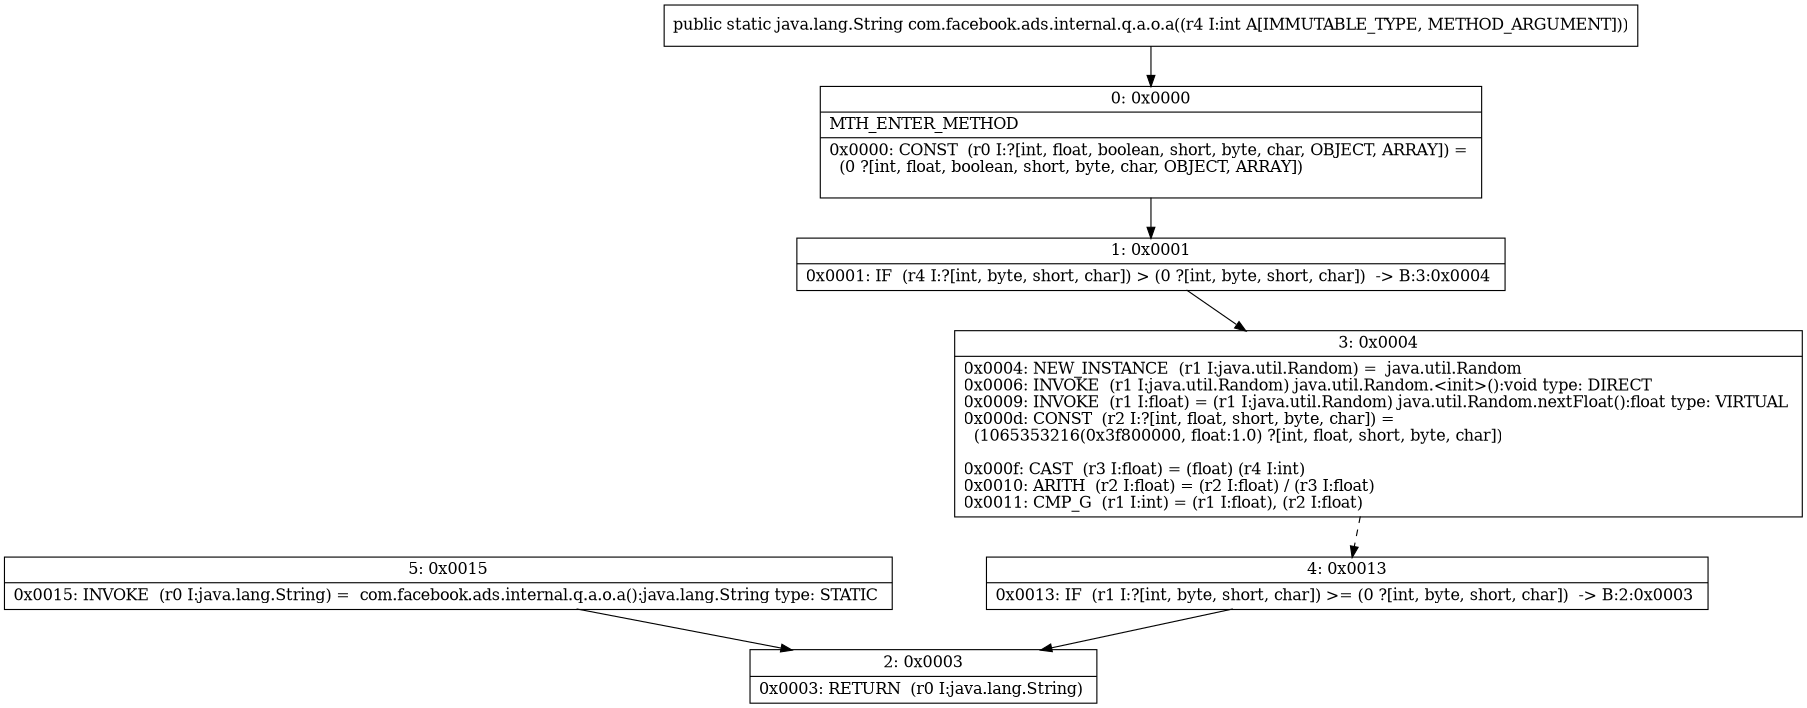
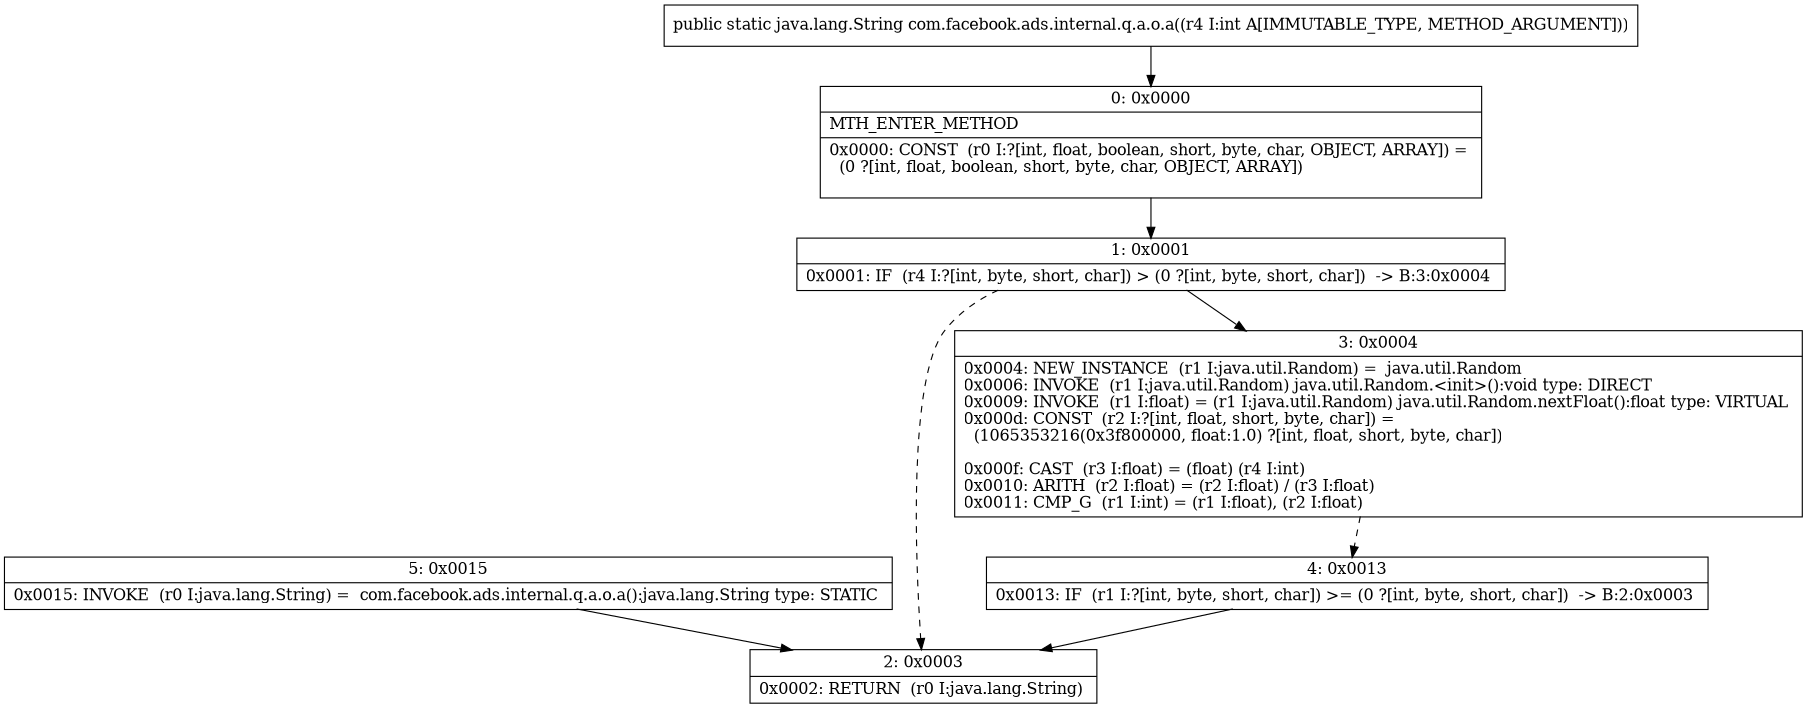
edge "1: 0x0001" -> "2: 0x0003": added
node "2: 0x0003": text "0x0003: RETURN  (r0 I:java.lang.String)" -> "0x0002: RETURN  (r0 I:java.lang.String)"
